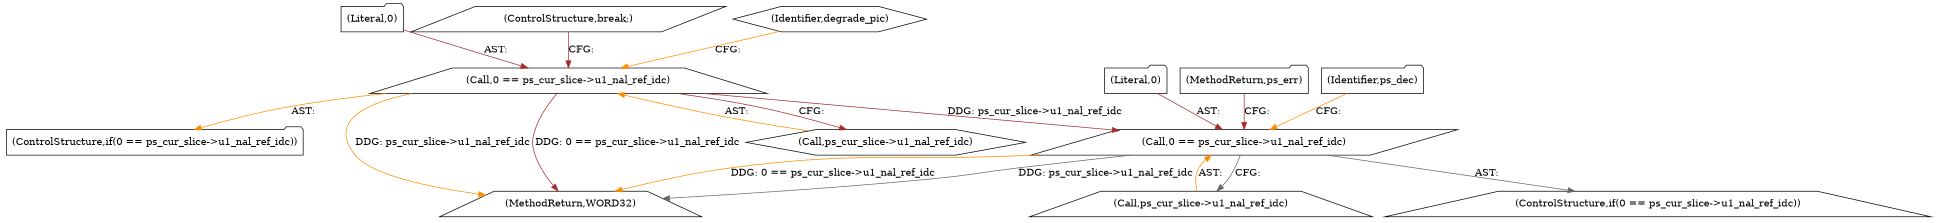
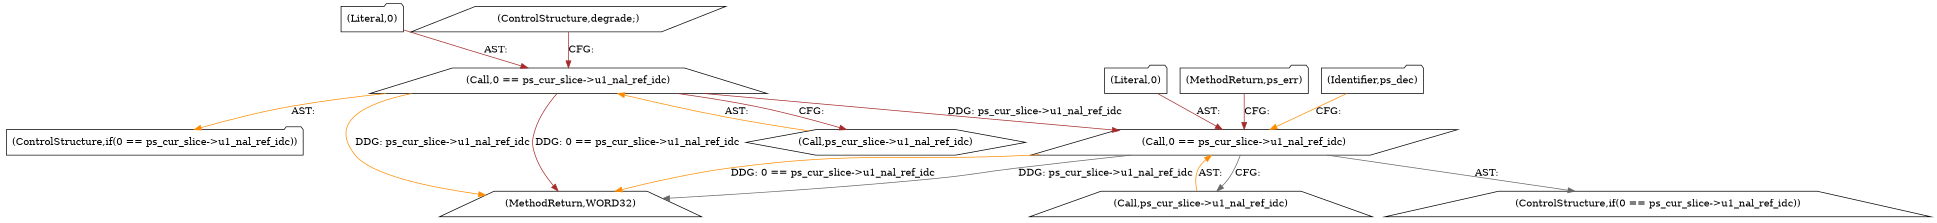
node "(ControlStructure,break;)": label "(ControlStructure,break;)" -> "(ControlStructure,degrade;)"
node "(Identifier,degrade_pic)": removed
